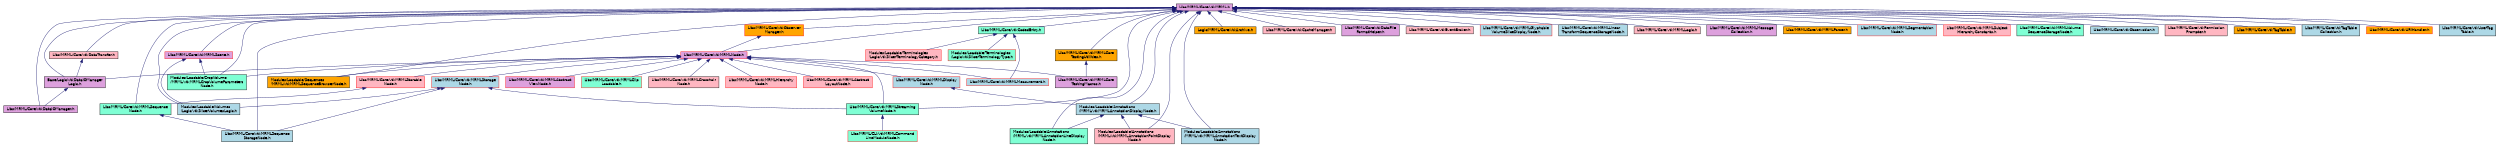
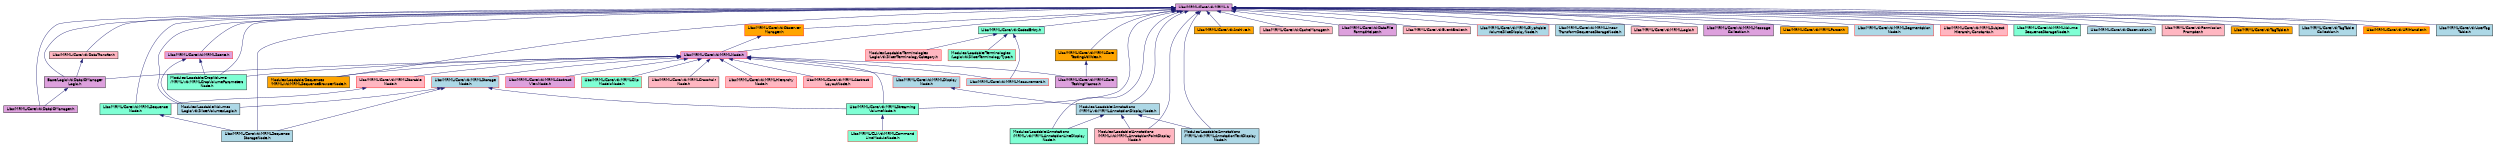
node "Logic/MRML/Core/vtkArchive.h": label "Logic/MRML/Core/vtkArchive.h" -> "Libs/MRML/Core/vtkArchive.h"
node "Libs/MRML/Core/vtkMRMLClip Loadable.h": label "Libs/MRML/Core/vtkMRMLClip Loadable.h" -> "Libs/MRML/Core/vtkMRMLClip ModelsNode.h"
